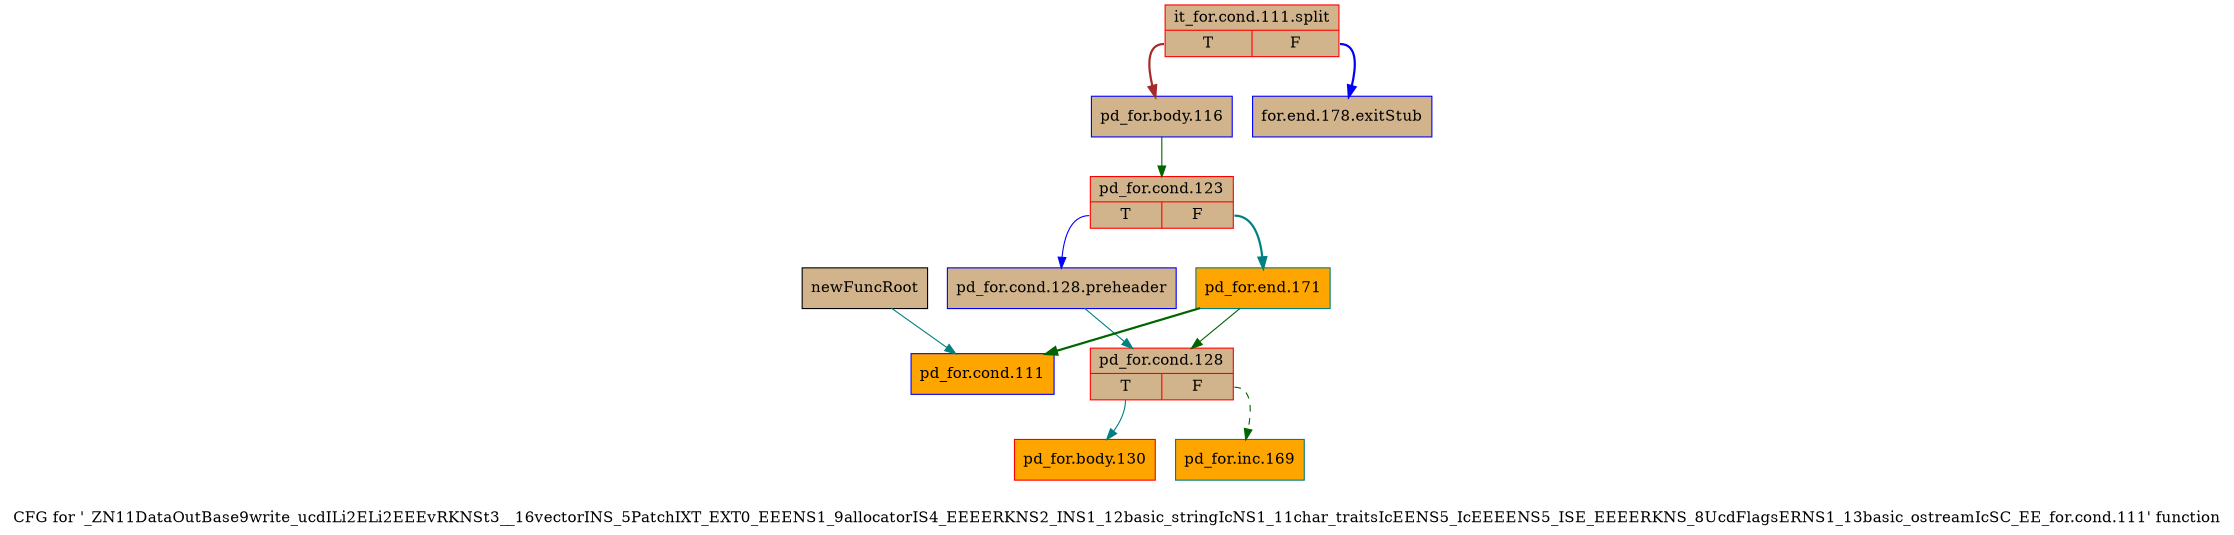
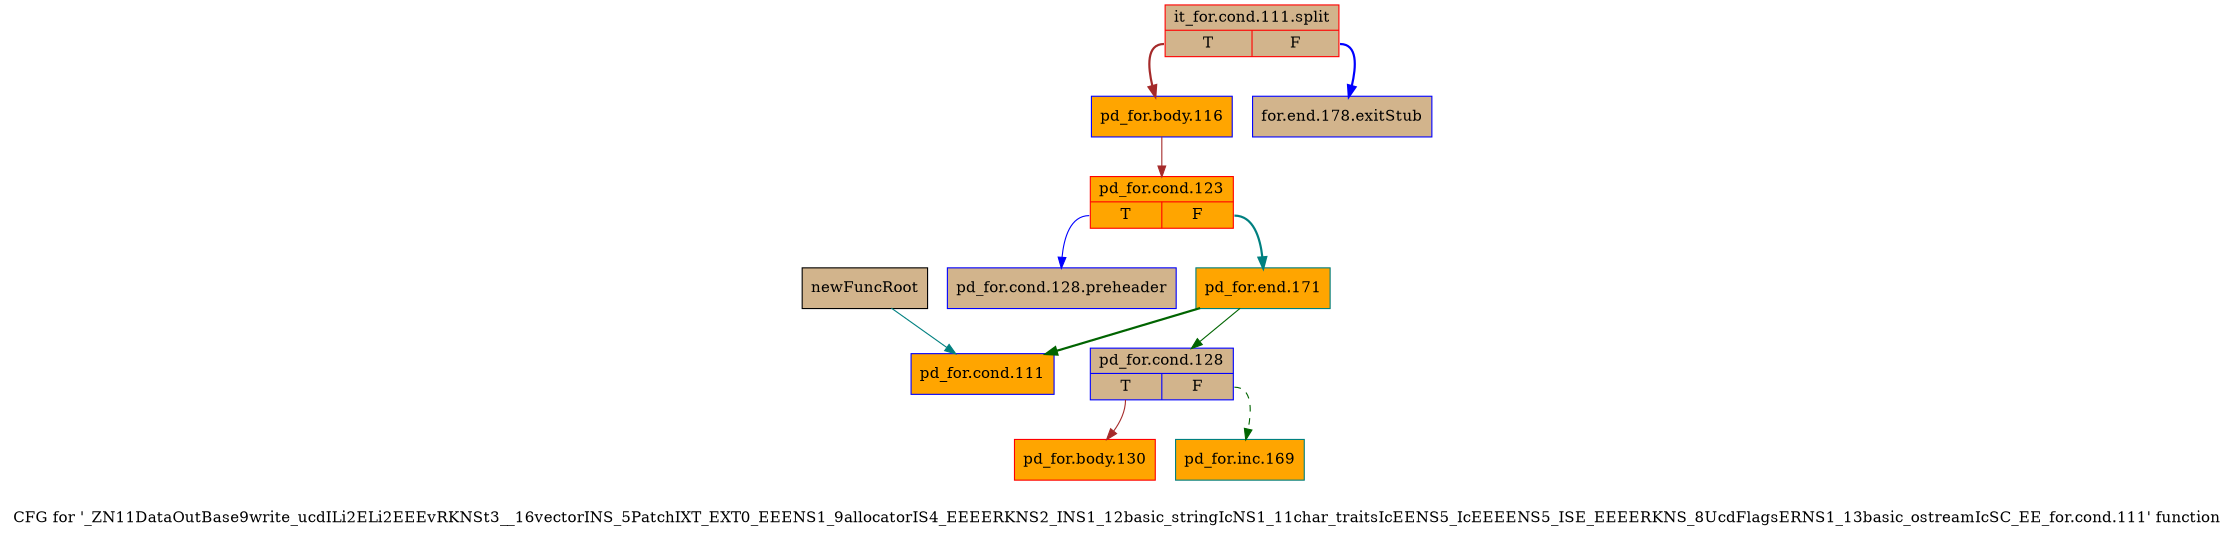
node "pd_for.body.116": fillcolor tan -> orange
edge "pd_for.body.116" -> "pd_for.cond.123": color darkgreen -> brown
node "pd_for.cond.123": fillcolor tan -> orange
edge "pd_for.cond.128.preheader" -> "pd_for.cond.128": removed
node "pd_for.cond.128": color red -> blue
edge "pd_for.cond.128" -> "pd_for.body.130": color teal -> brown
